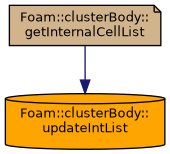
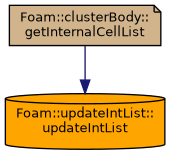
node "Foam::clusterBody:: updateIntList": label "Foam::clusterBody:: updateIntList" -> "Foam::updateIntList:: updateIntList"
